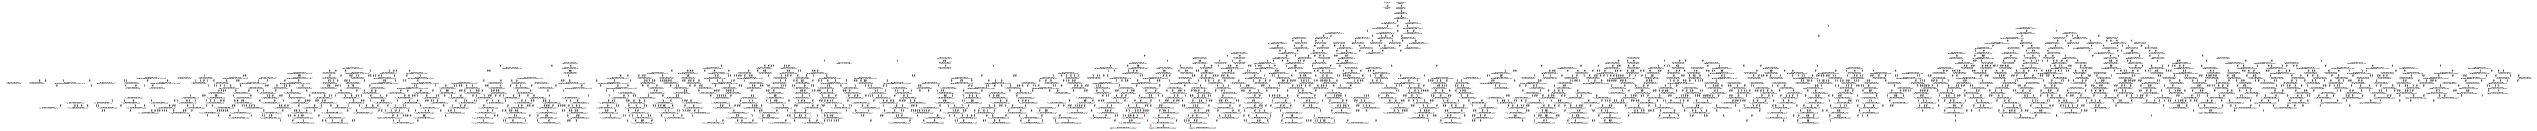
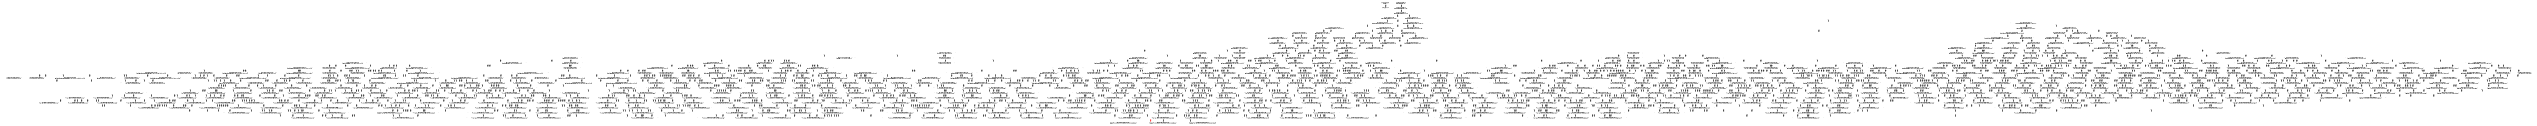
node "S2: [45, 45] [45, 45] [45, 57] [89, 113] {T0J1:89-113}{1, 2}": removed
edge "S0: [0, 0] [0, 0] [0, 0] [0, 0] {}{}" -> "S1: [0, 0] [0, 0] [0, 0] [45, 57] {T0J0:45-57}{1}": reversed
